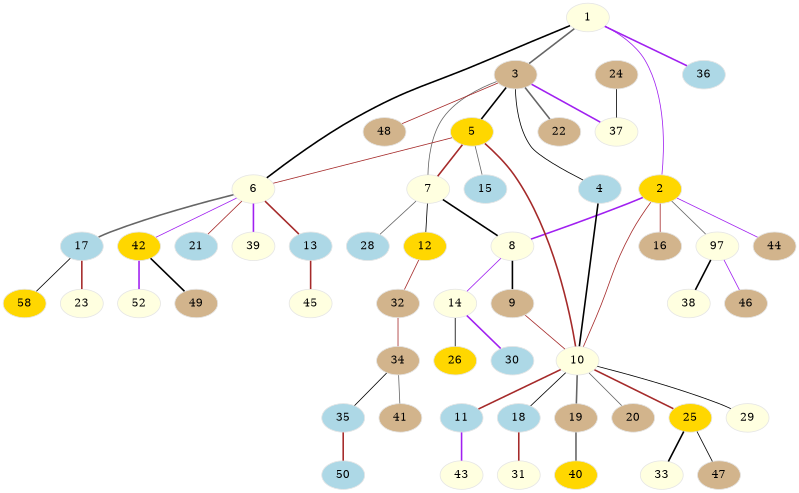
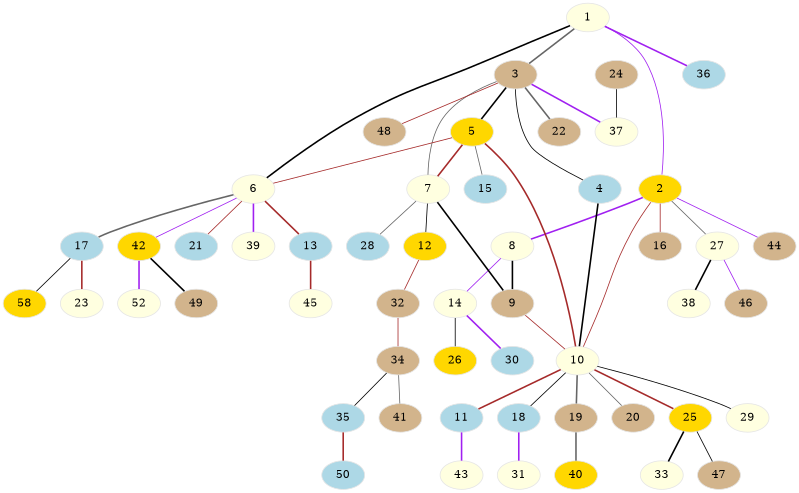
edge "7" -- "8": now "7" -- "9"
node "97": label "97" -> "27"
edge "18" -- "31": color brown -> purple
